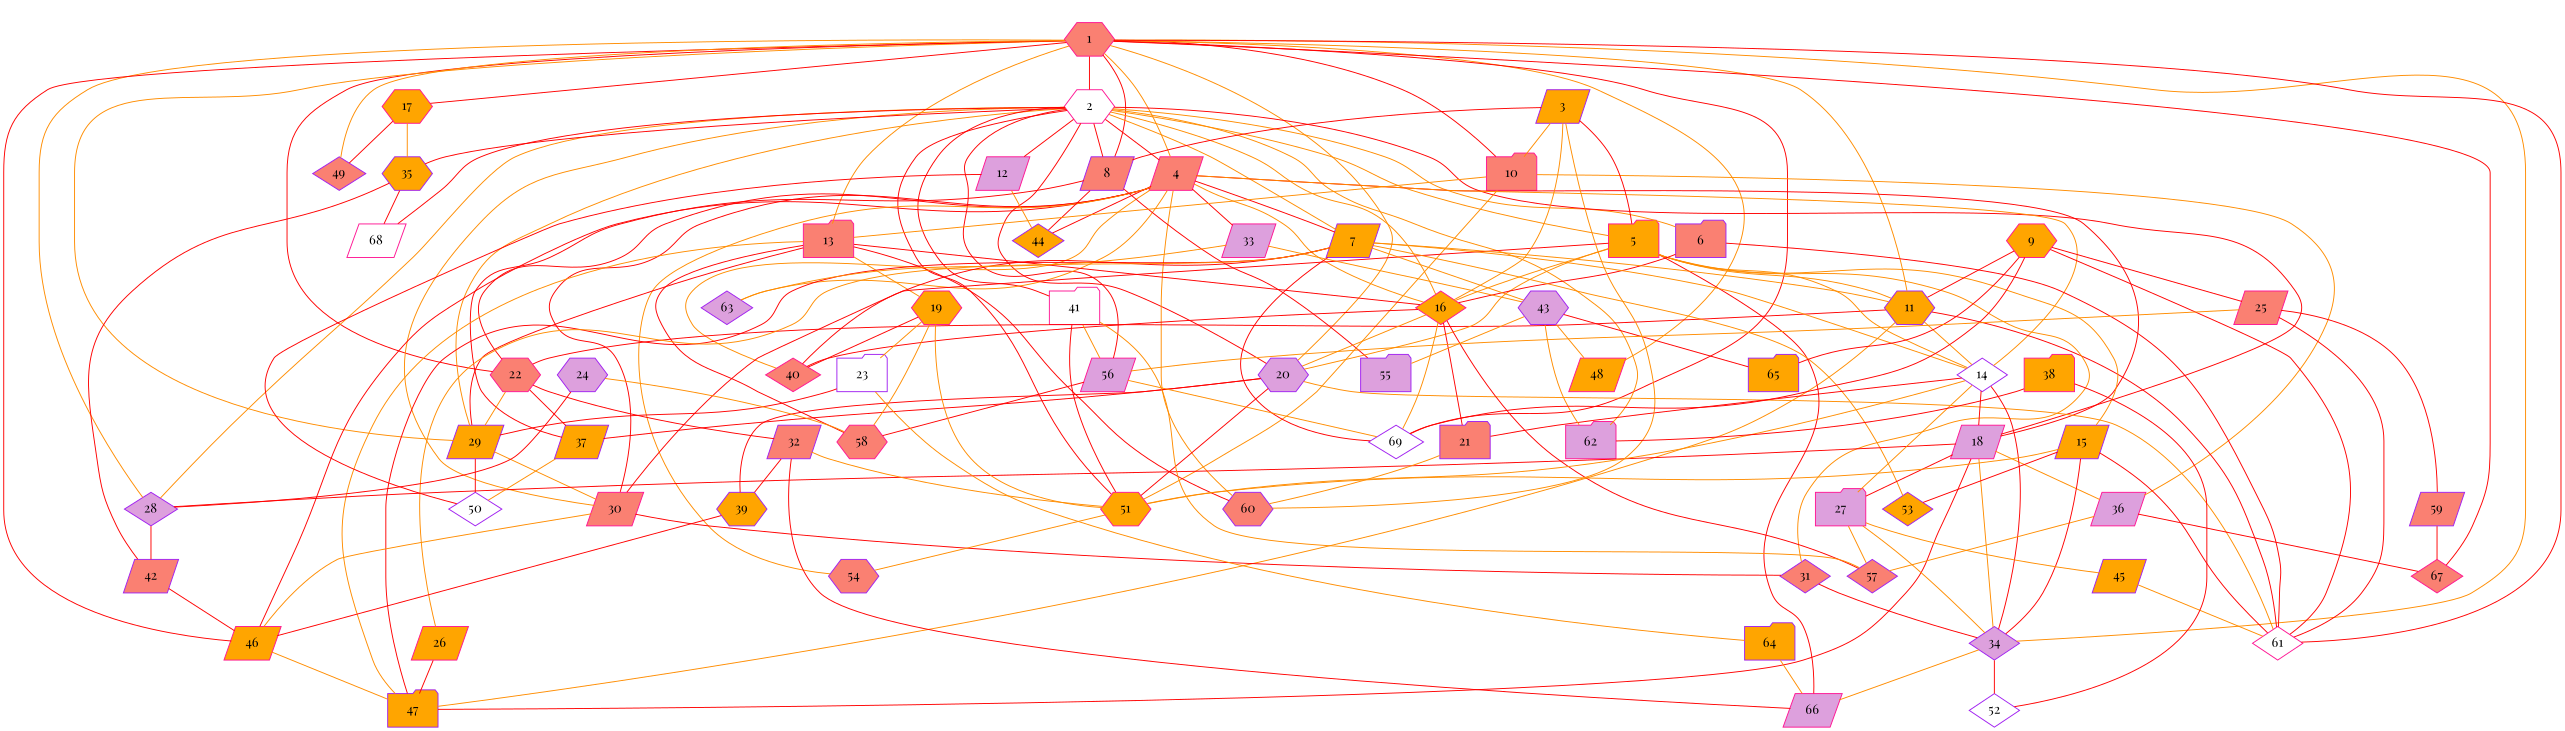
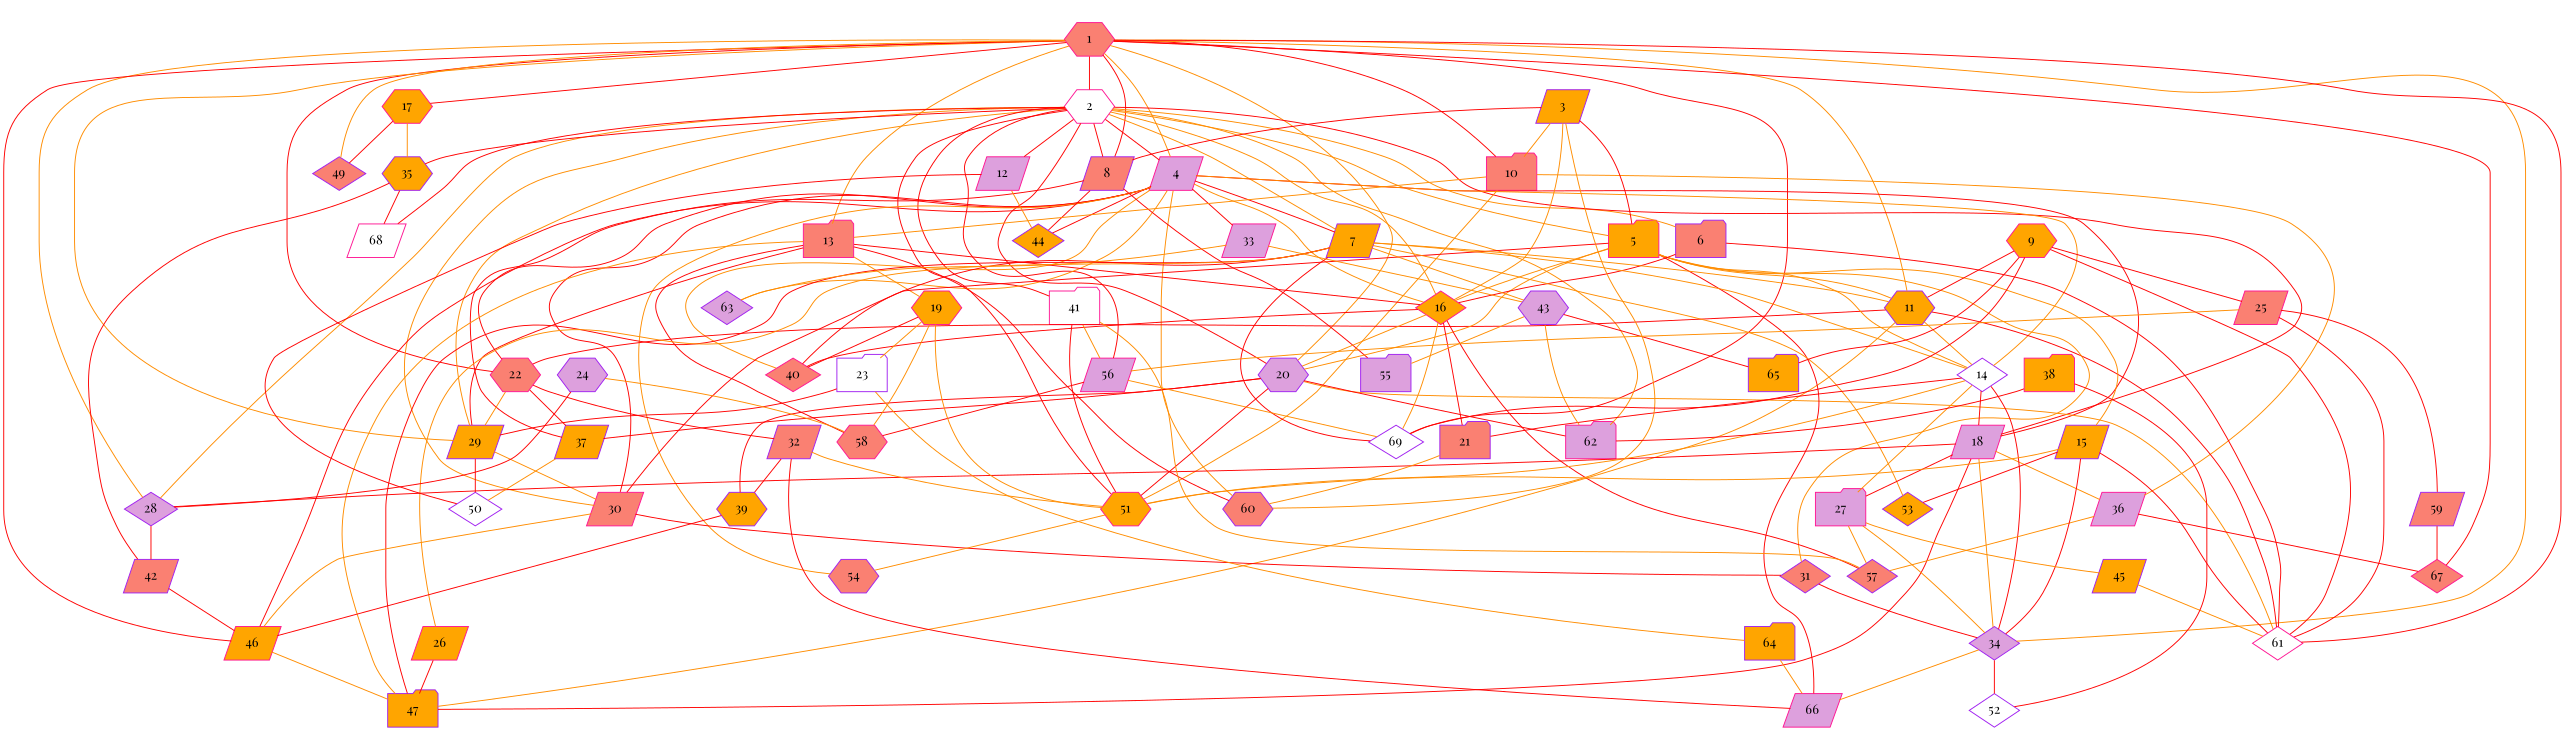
node "4": fillcolor salmon -> plum
node "48": removed
edge "20" -- "62": added
